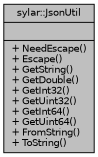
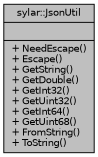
node "sylar::JsonUtil": text "+ GetUint64()" -> "+ GetUint68()"
